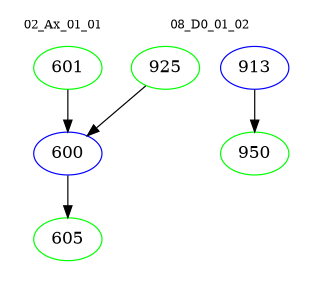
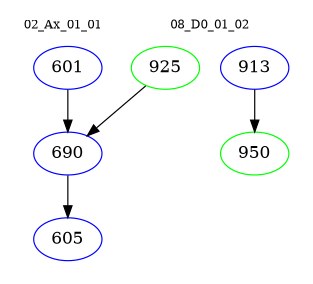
node "601": color green -> blue
node "600": label "600" -> "690"
node "605": color green -> blue
